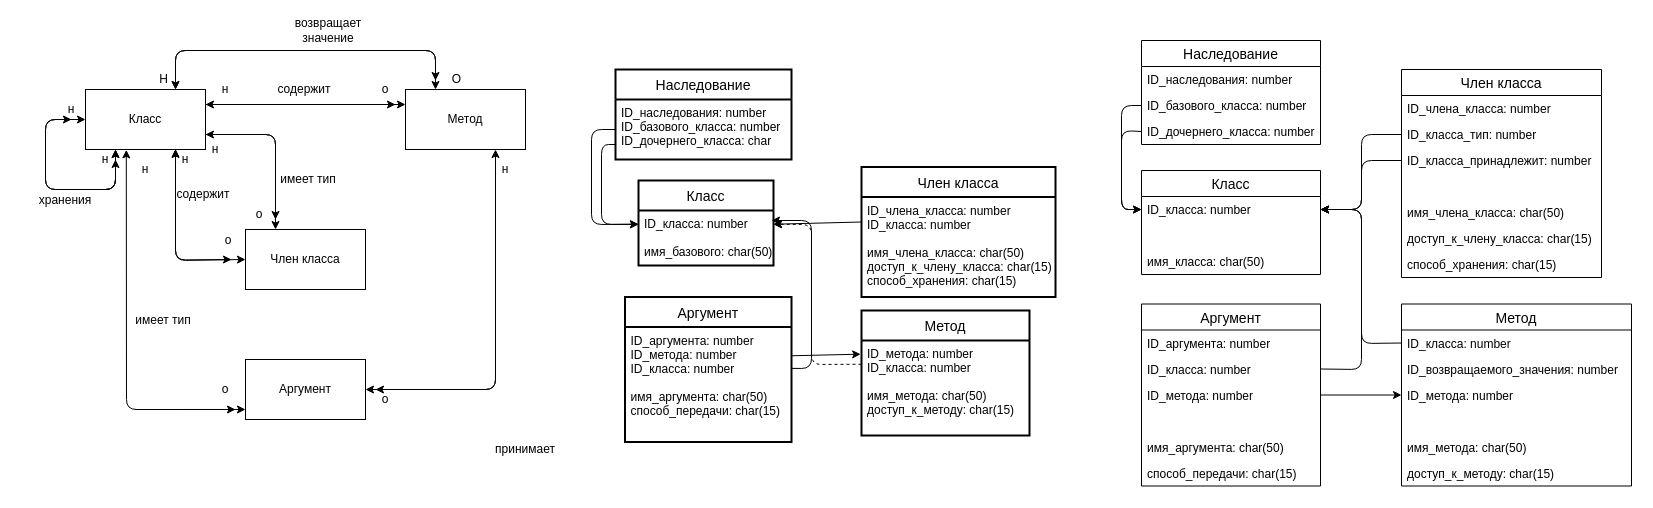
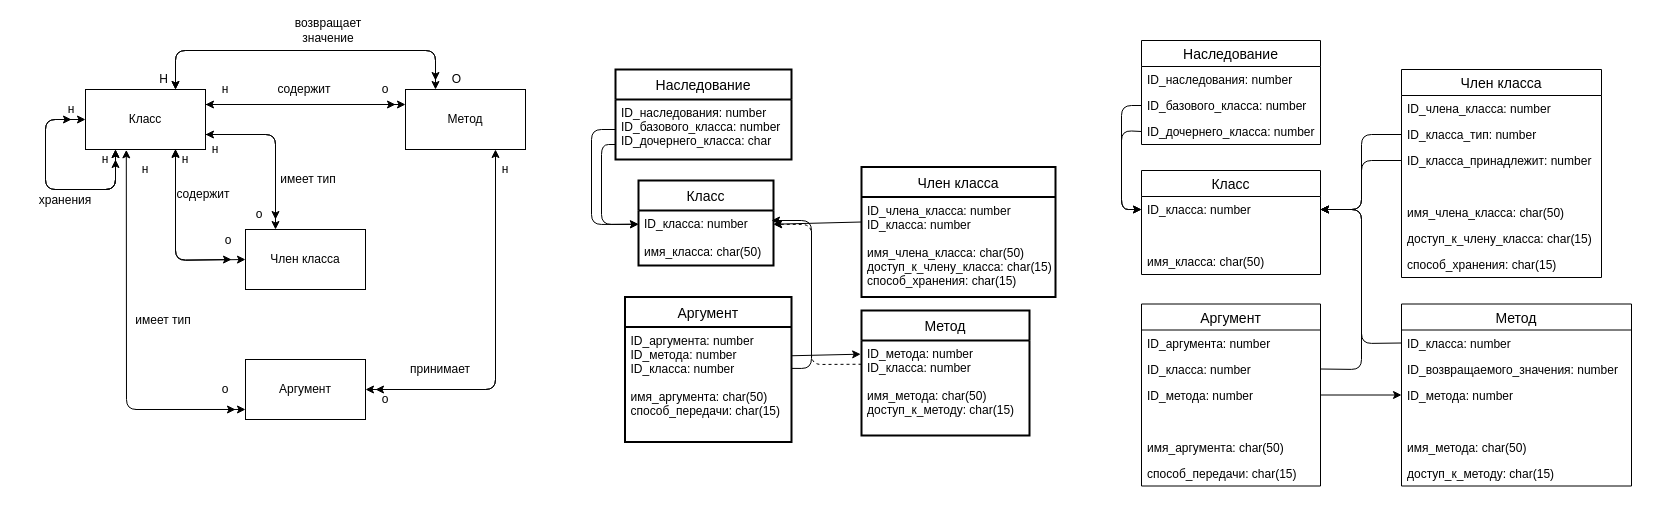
node "ID_класса: number имя_базового: char(50)": label "ID_класса: number имя_базового: char(50)" -> "ID_класса: number имя_класса: char(50)"
node "принимает": moved (526, 450) -> (441, 370)
